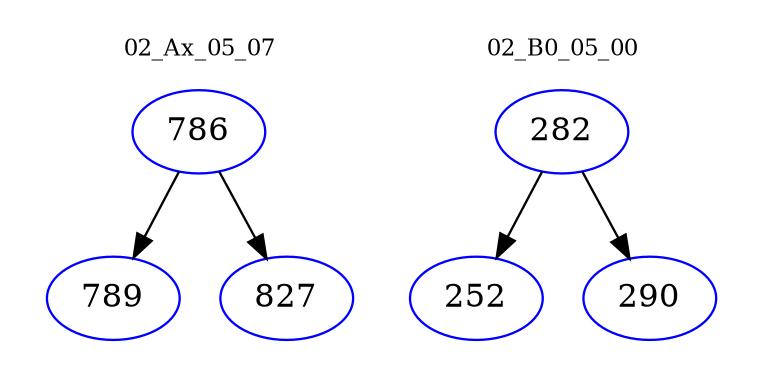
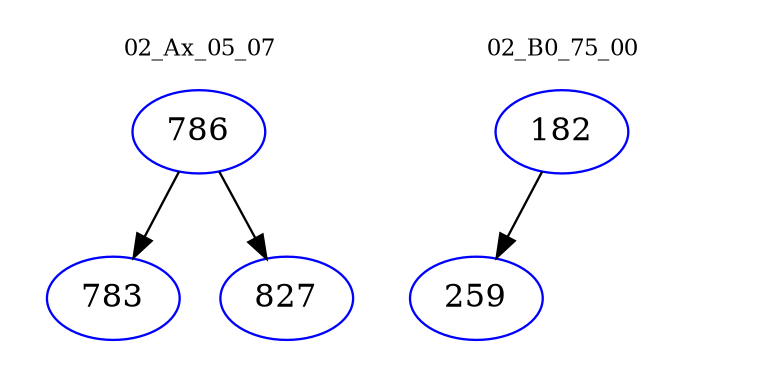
cluster "02_B0_05_00": label "02_B0_05_00" -> "02_B0_75_00"
node "282": label "282" -> "182"
node "789": label "789" -> "783"
node "252": label "252" -> "259"
node "290": removed
